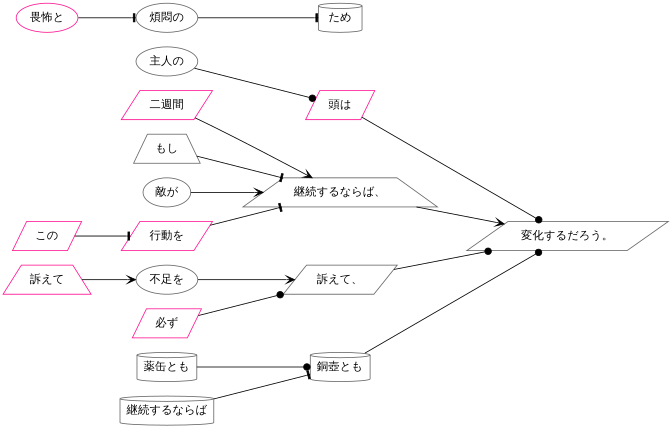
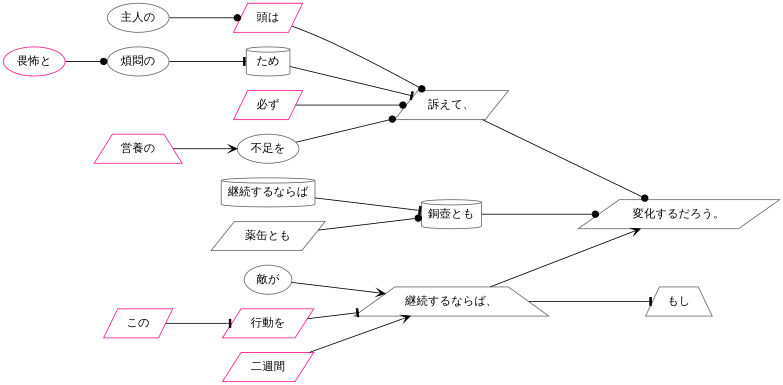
edge "畏怖と" -> "煩悶の": arrowhead tee -> dot
edge "ため" -> "訴えて、": added
edge "もし" -> "継続するならば、": reversed
edge "頭は" -> "変化するだろう。": now "頭は" -> "訴えて、"
node "訴えて": label "訴えて" -> "営養の"
edge "不足を" -> "訴えて、": arrowhead vee -> dot
node "薬缶とも": shape cylinder -> parallelogram
